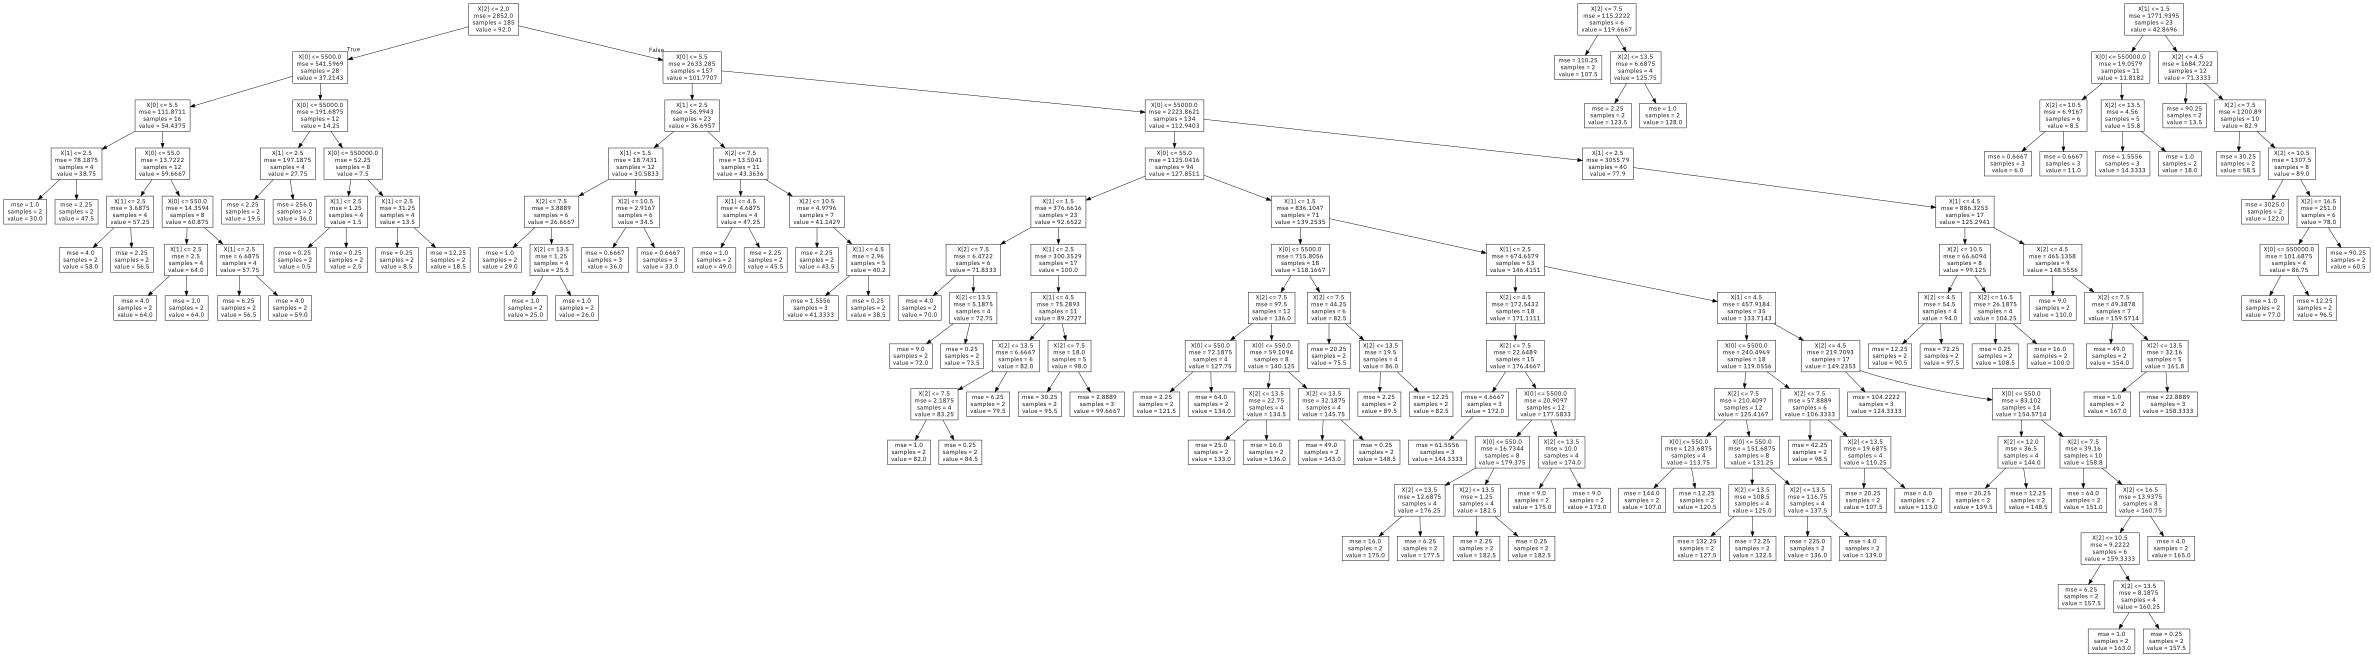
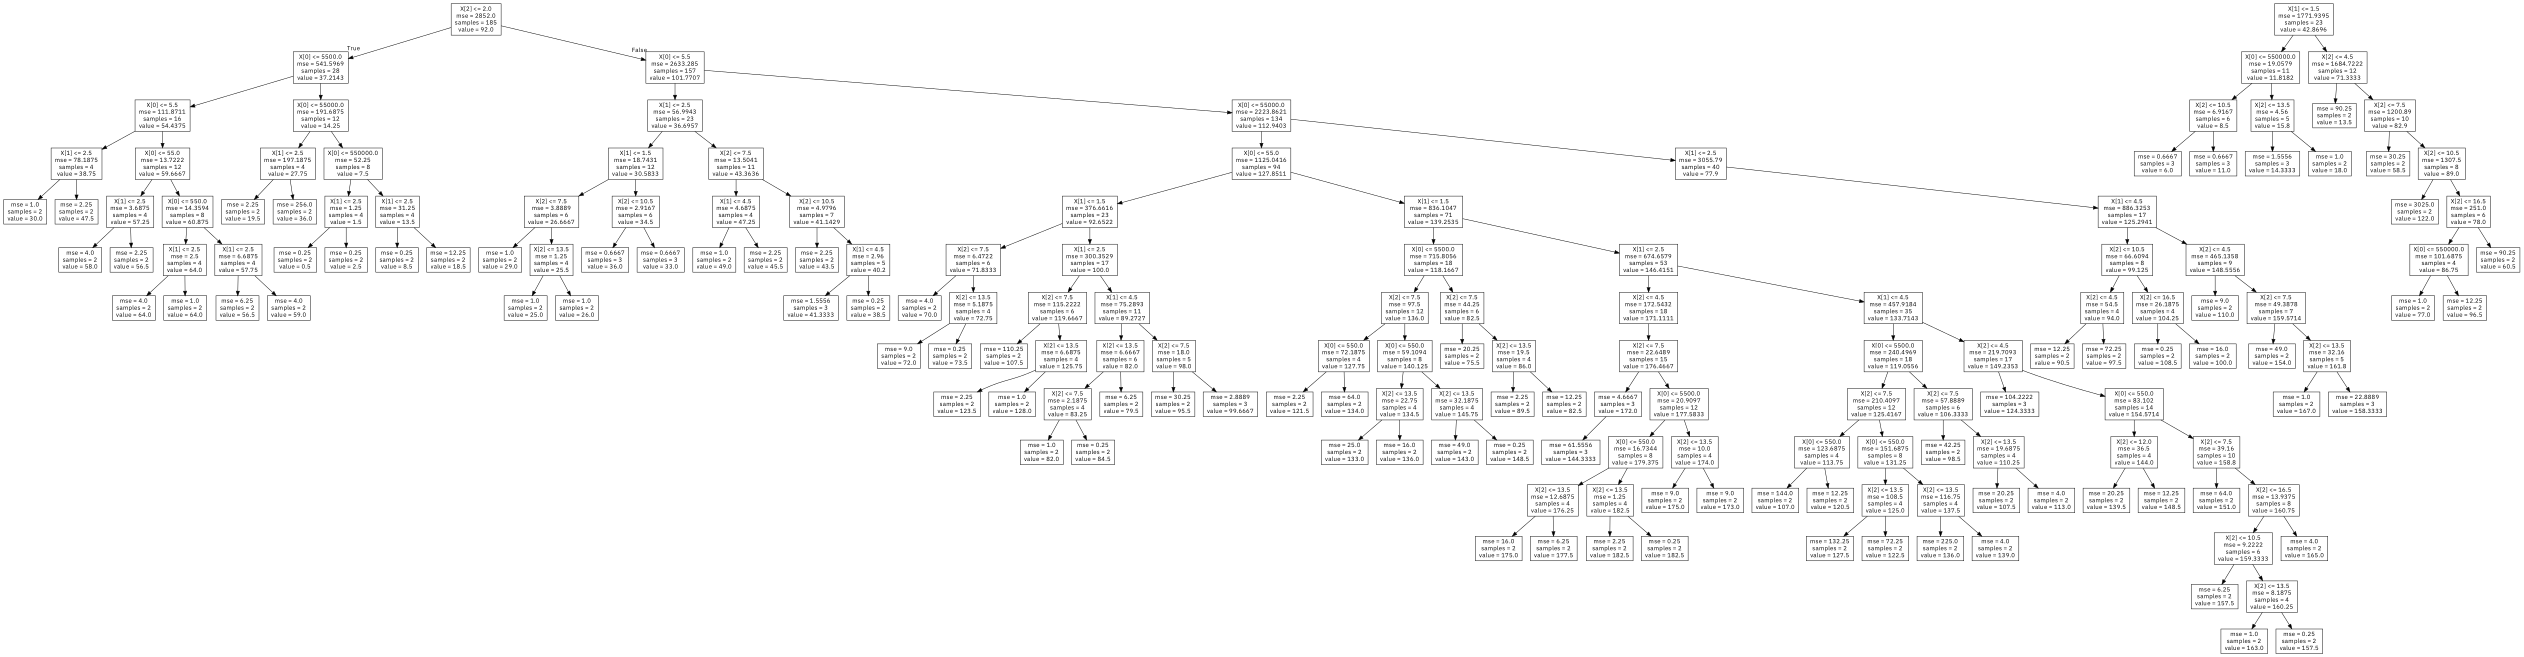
edge "X[1] <= 2.5 mse = 300.3529 samples = 17 value = 100.0" -> "X[2] <= 7.5 mse = 115.2222 samples = 6 value = 119.6667": added
